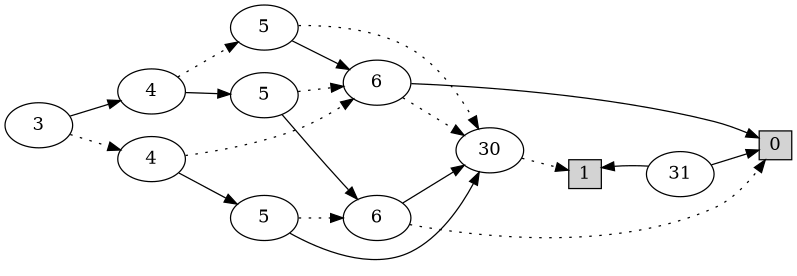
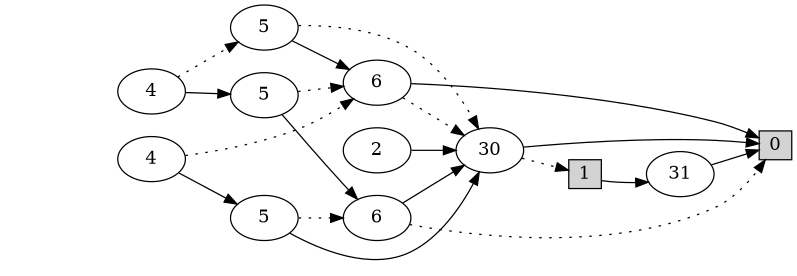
node "3": removed
edge "30" -> "0": added
node "2": added
edge "31" -> "1": reversed
